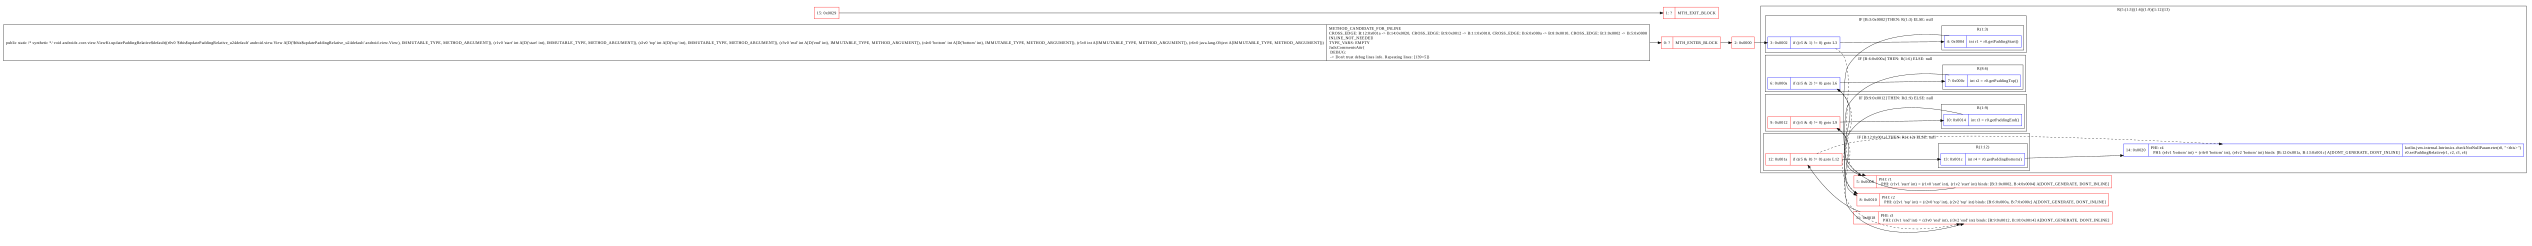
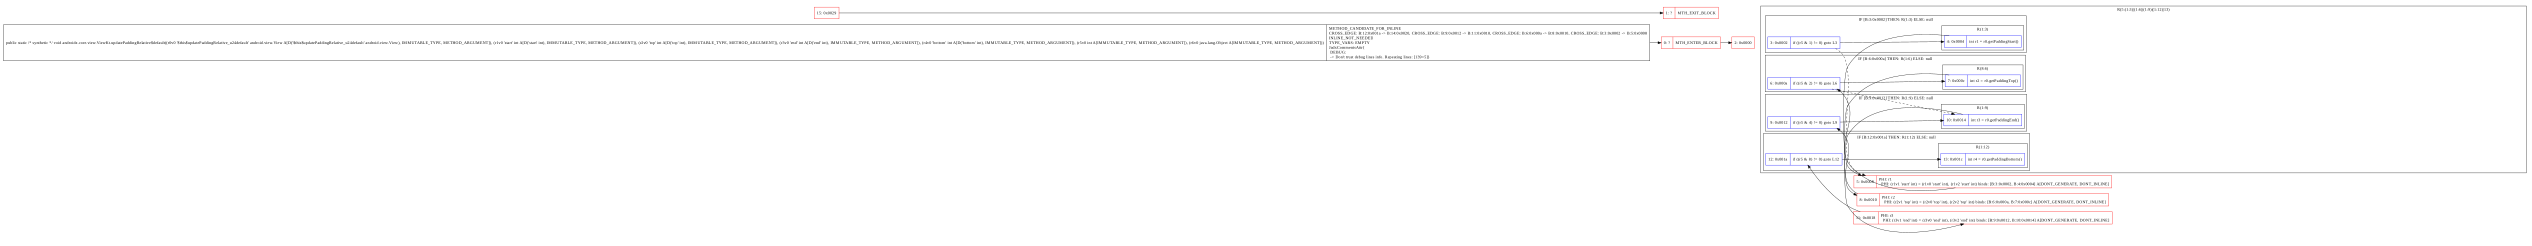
edge "2: 0x0000" -> "3: 0x0002": removed
node "9: 0x0012": color red -> blue
edge "6: 0x000a" -> "8: 0x0010": now "6: 0x000a" -> "10: 0x0014"
node "14: 0x0020": removed
node "12: 0x001a": color red -> blue
edge "9: 0x0012" -> "11: 0x0018": removed
